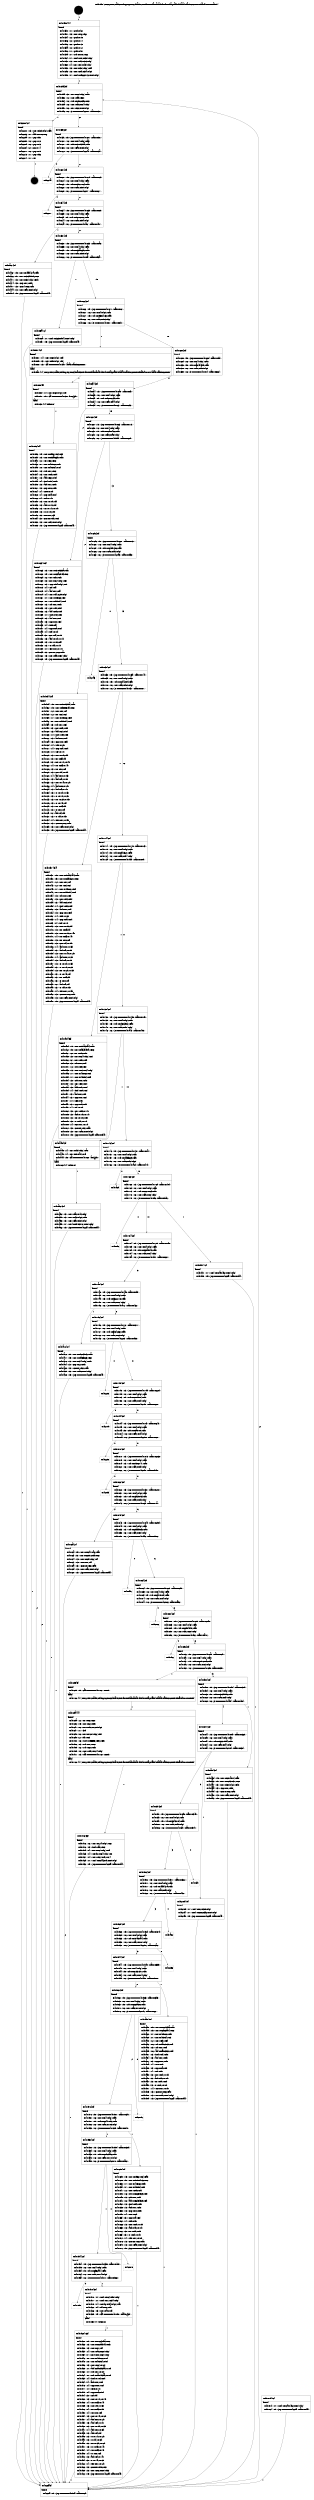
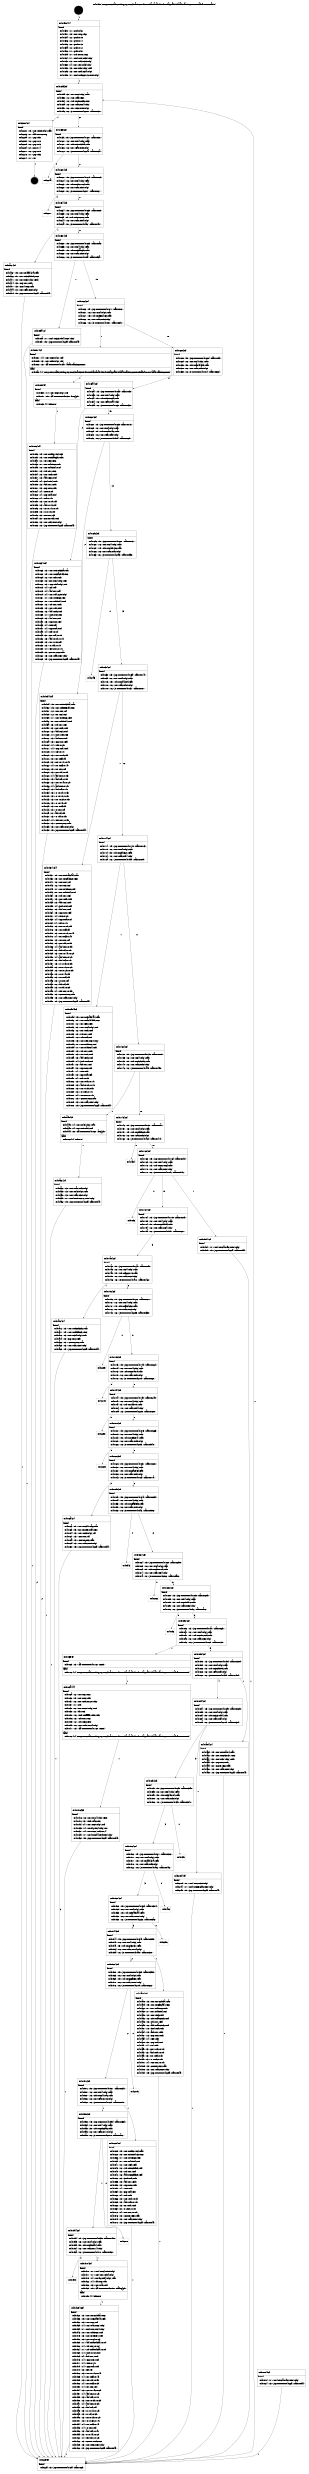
edge "0x401dbd [96]" -> "0x4022ff [5]": removed, label "1"
